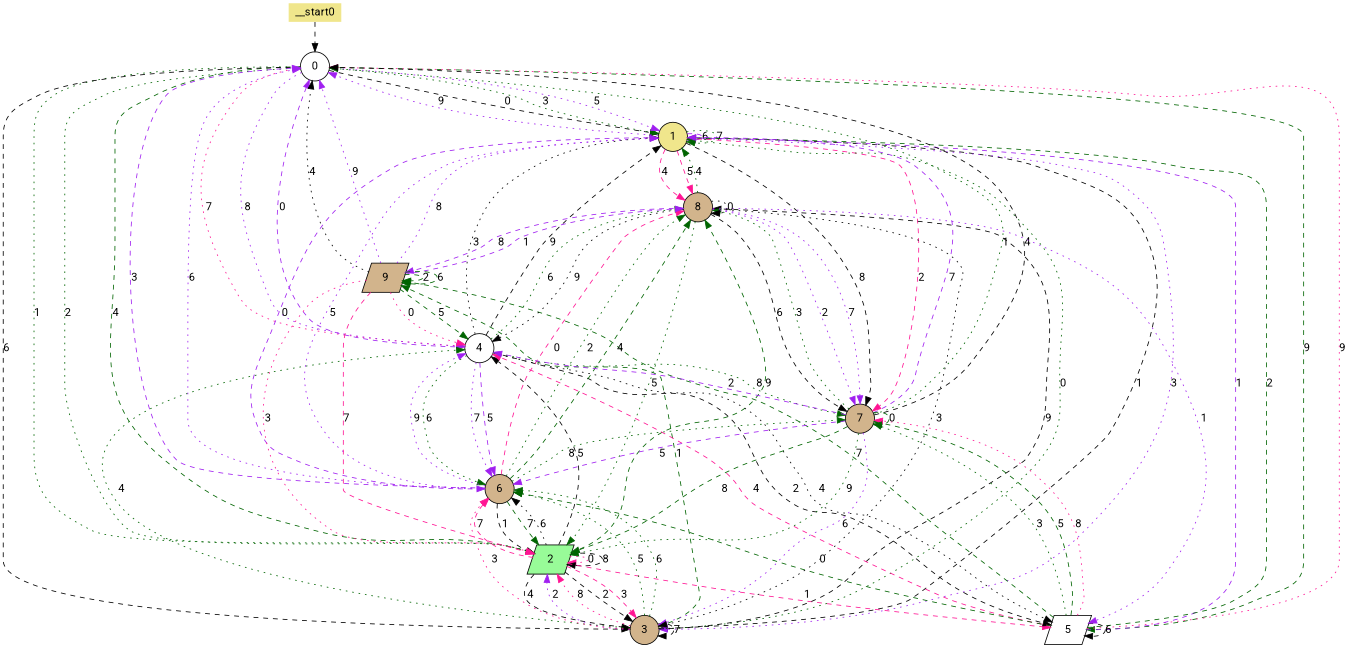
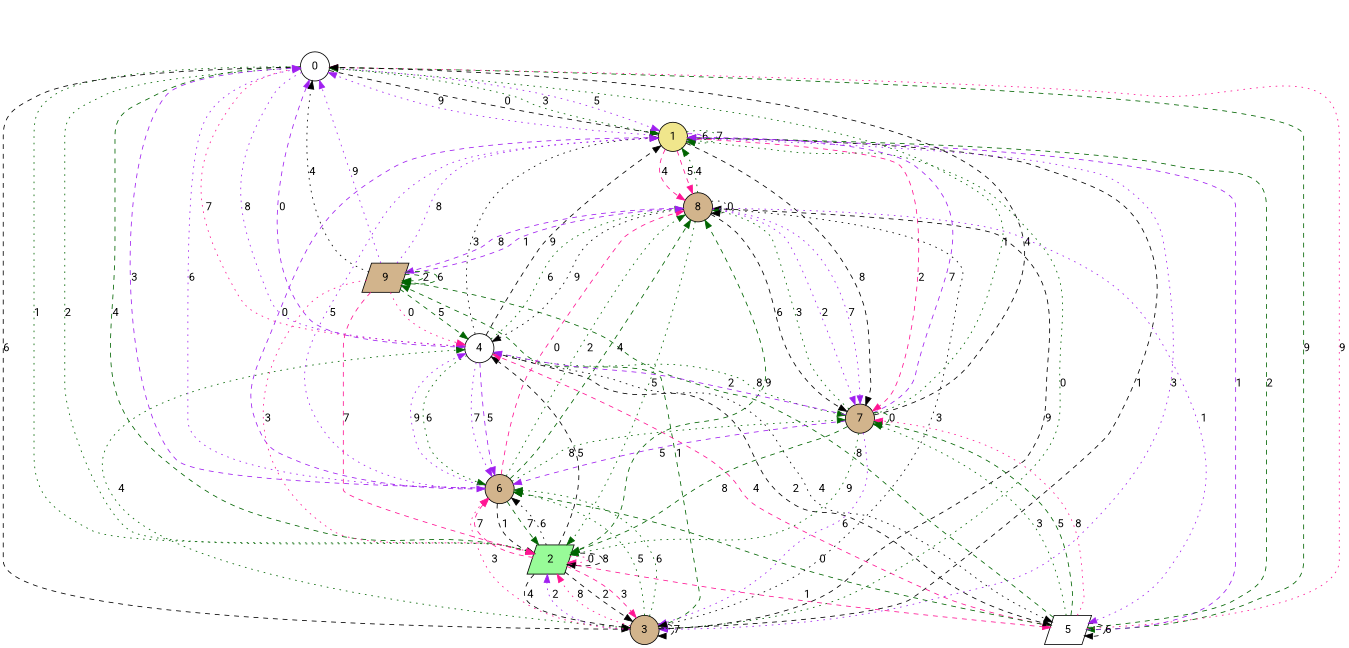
node "__start0": removed
edge "5" -> "9": label "7" -> "8"
